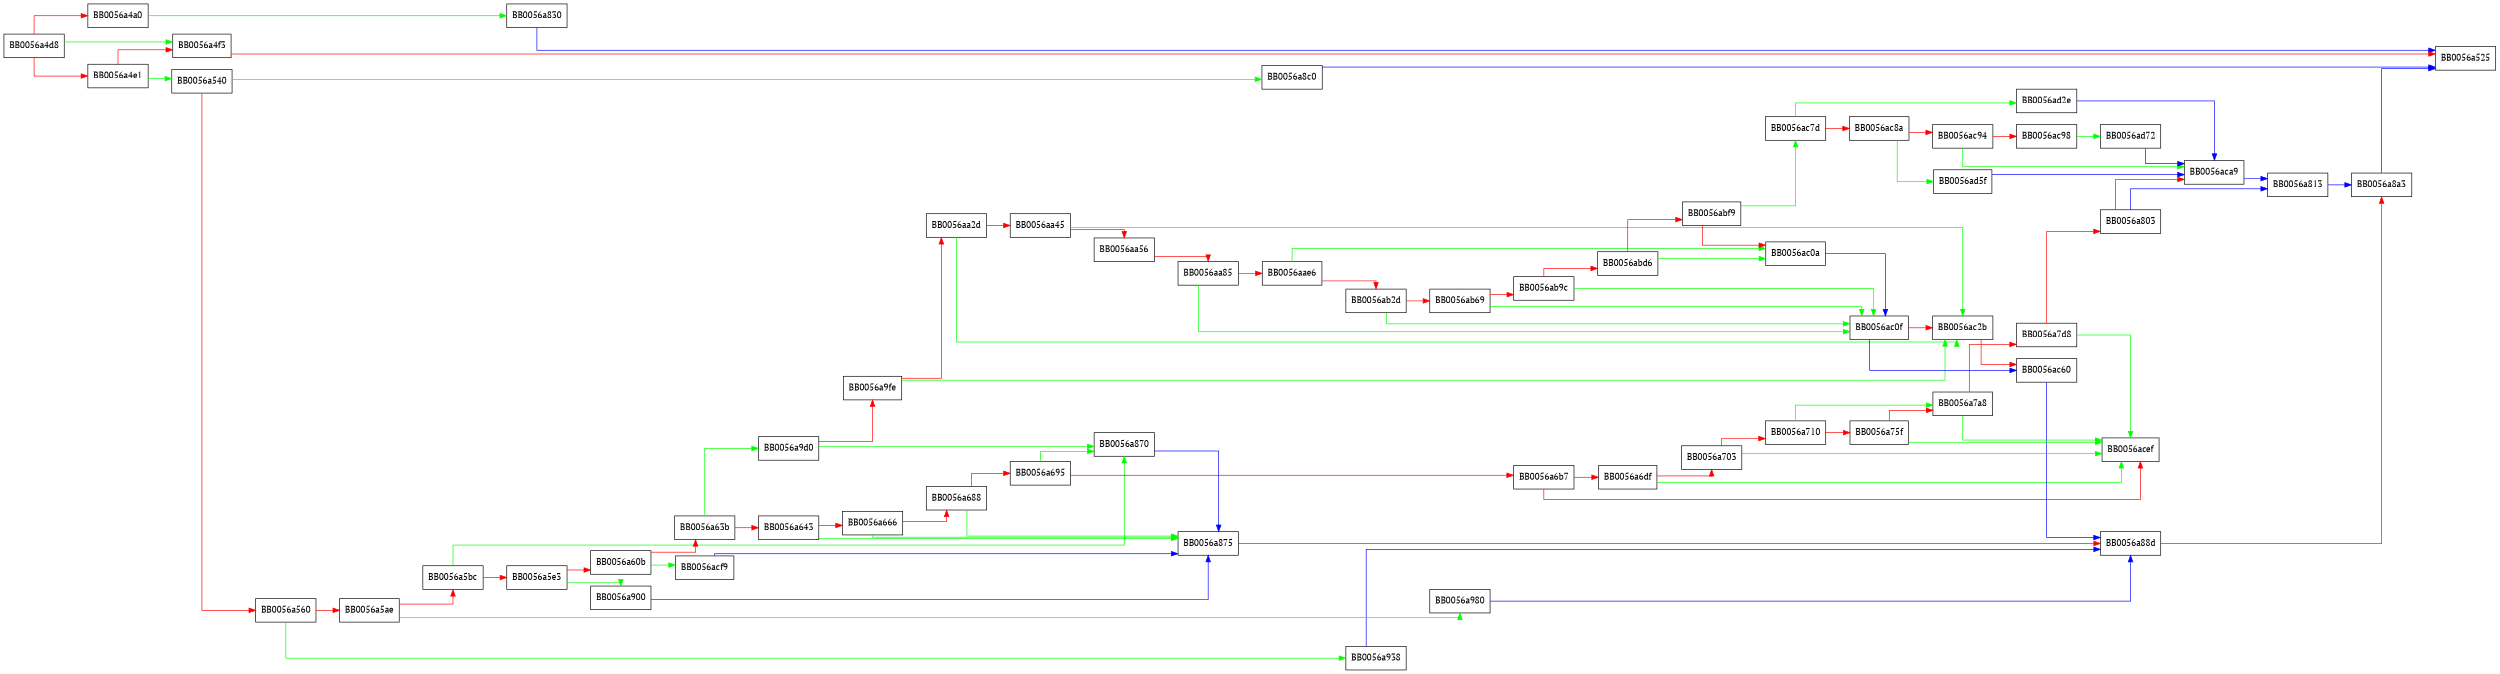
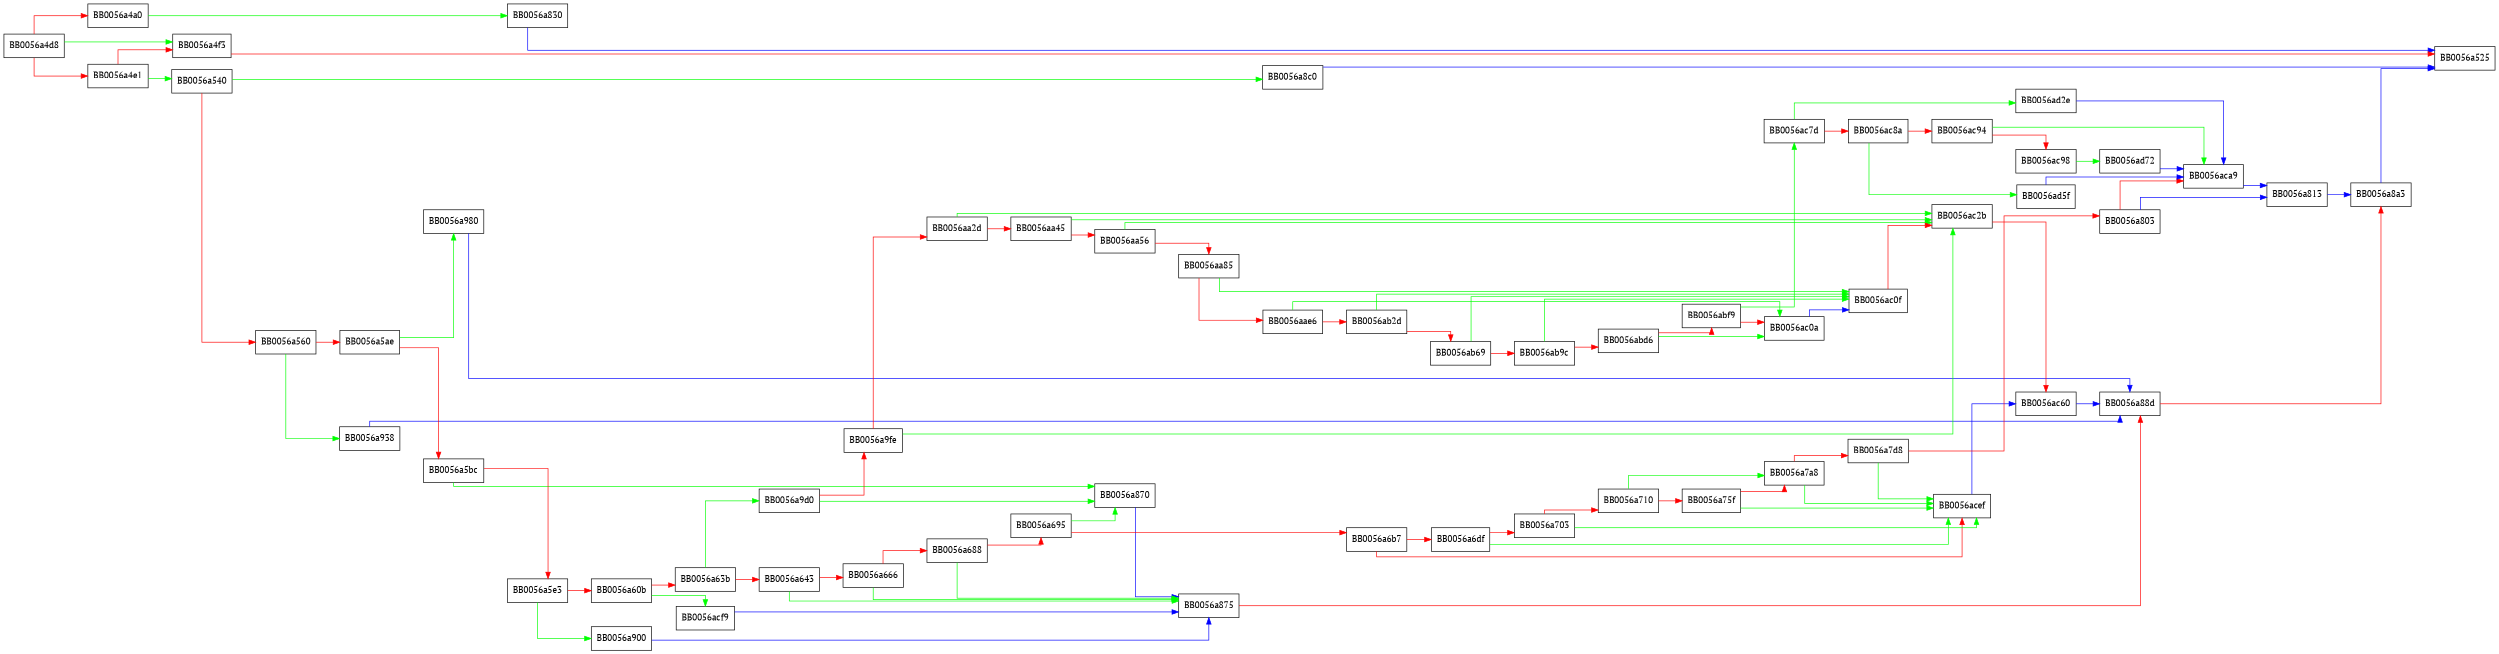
edge "BB0056aa56" -> "BB0056ac2b": added
edge "BB0056ac0f" -> "BB0056ac60": now "BB0056acef" -> "BB0056ac60"
